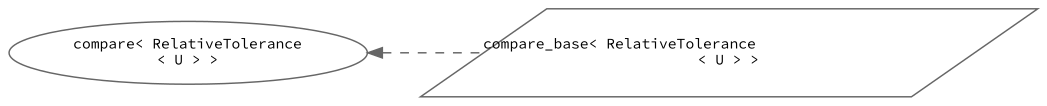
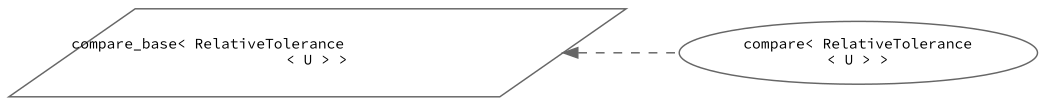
edge "compare_base< RelativeTolerance < U > >" -> "compare< RelativeTolerance < U > >": reversed
